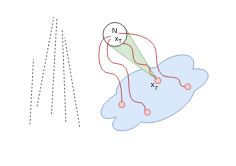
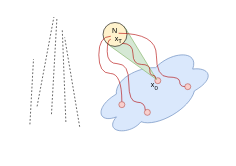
node "N": fillcolor #ffffff -> #fff2cc
node "x7": label "x7" -> "x0"
